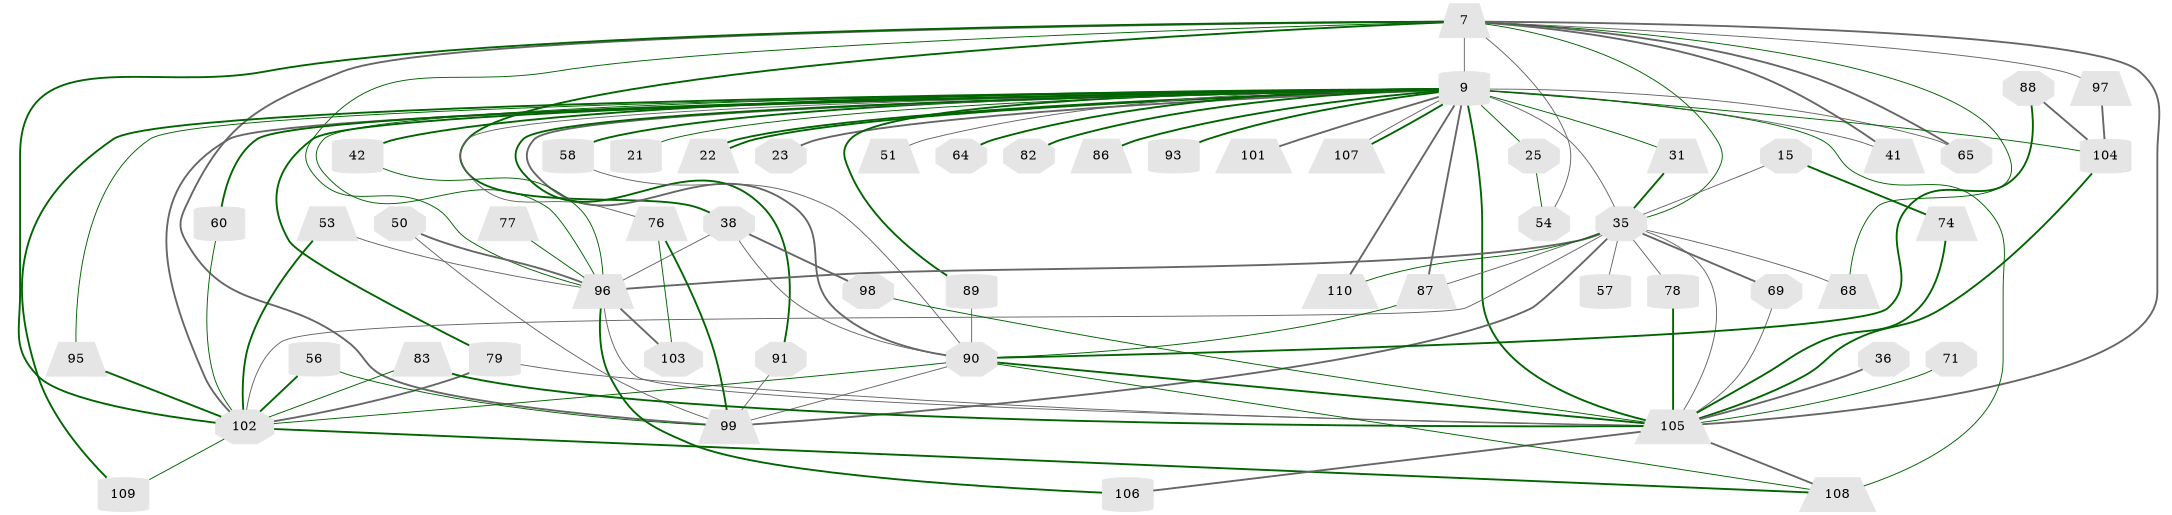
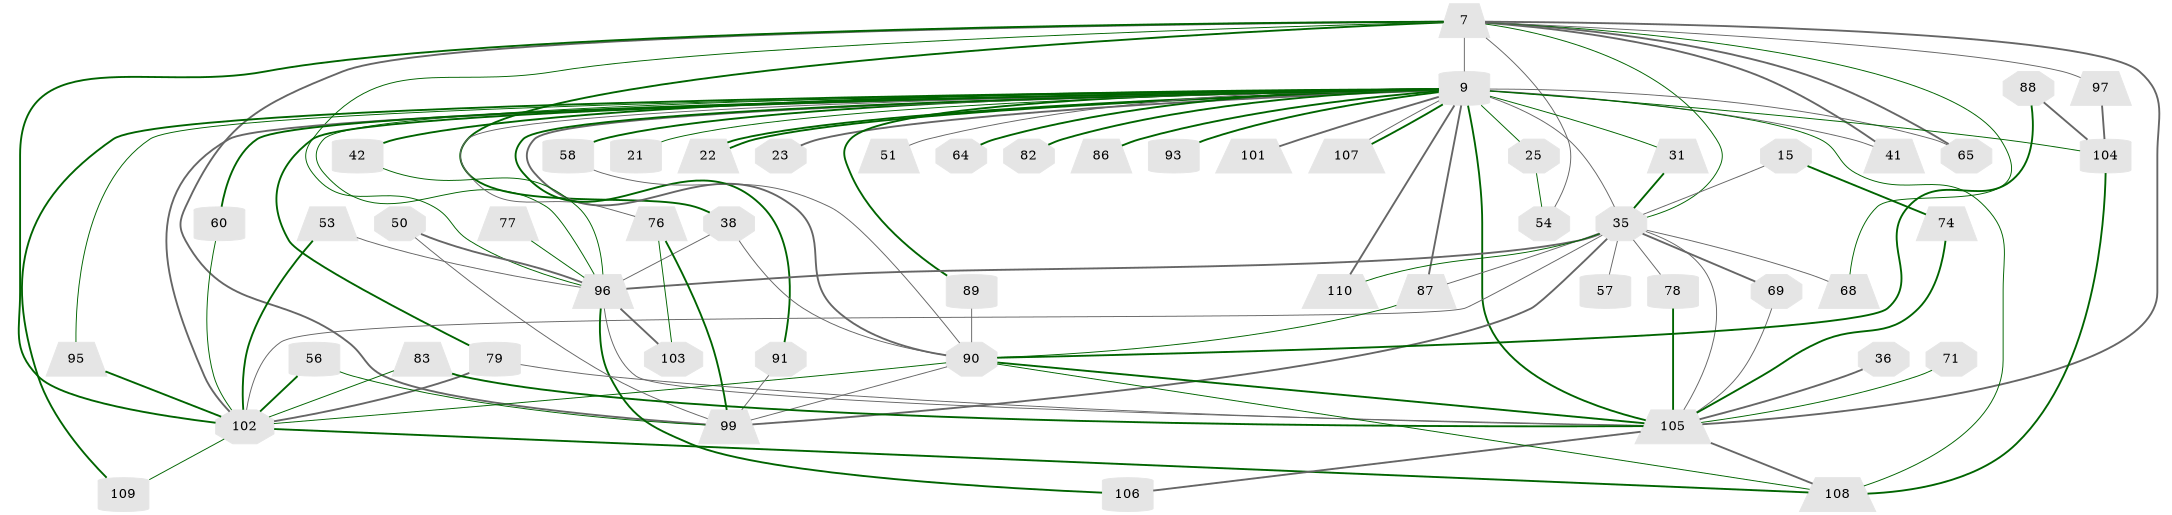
node "98": removed
edge "104" -- "105": now "104" -- "108"
